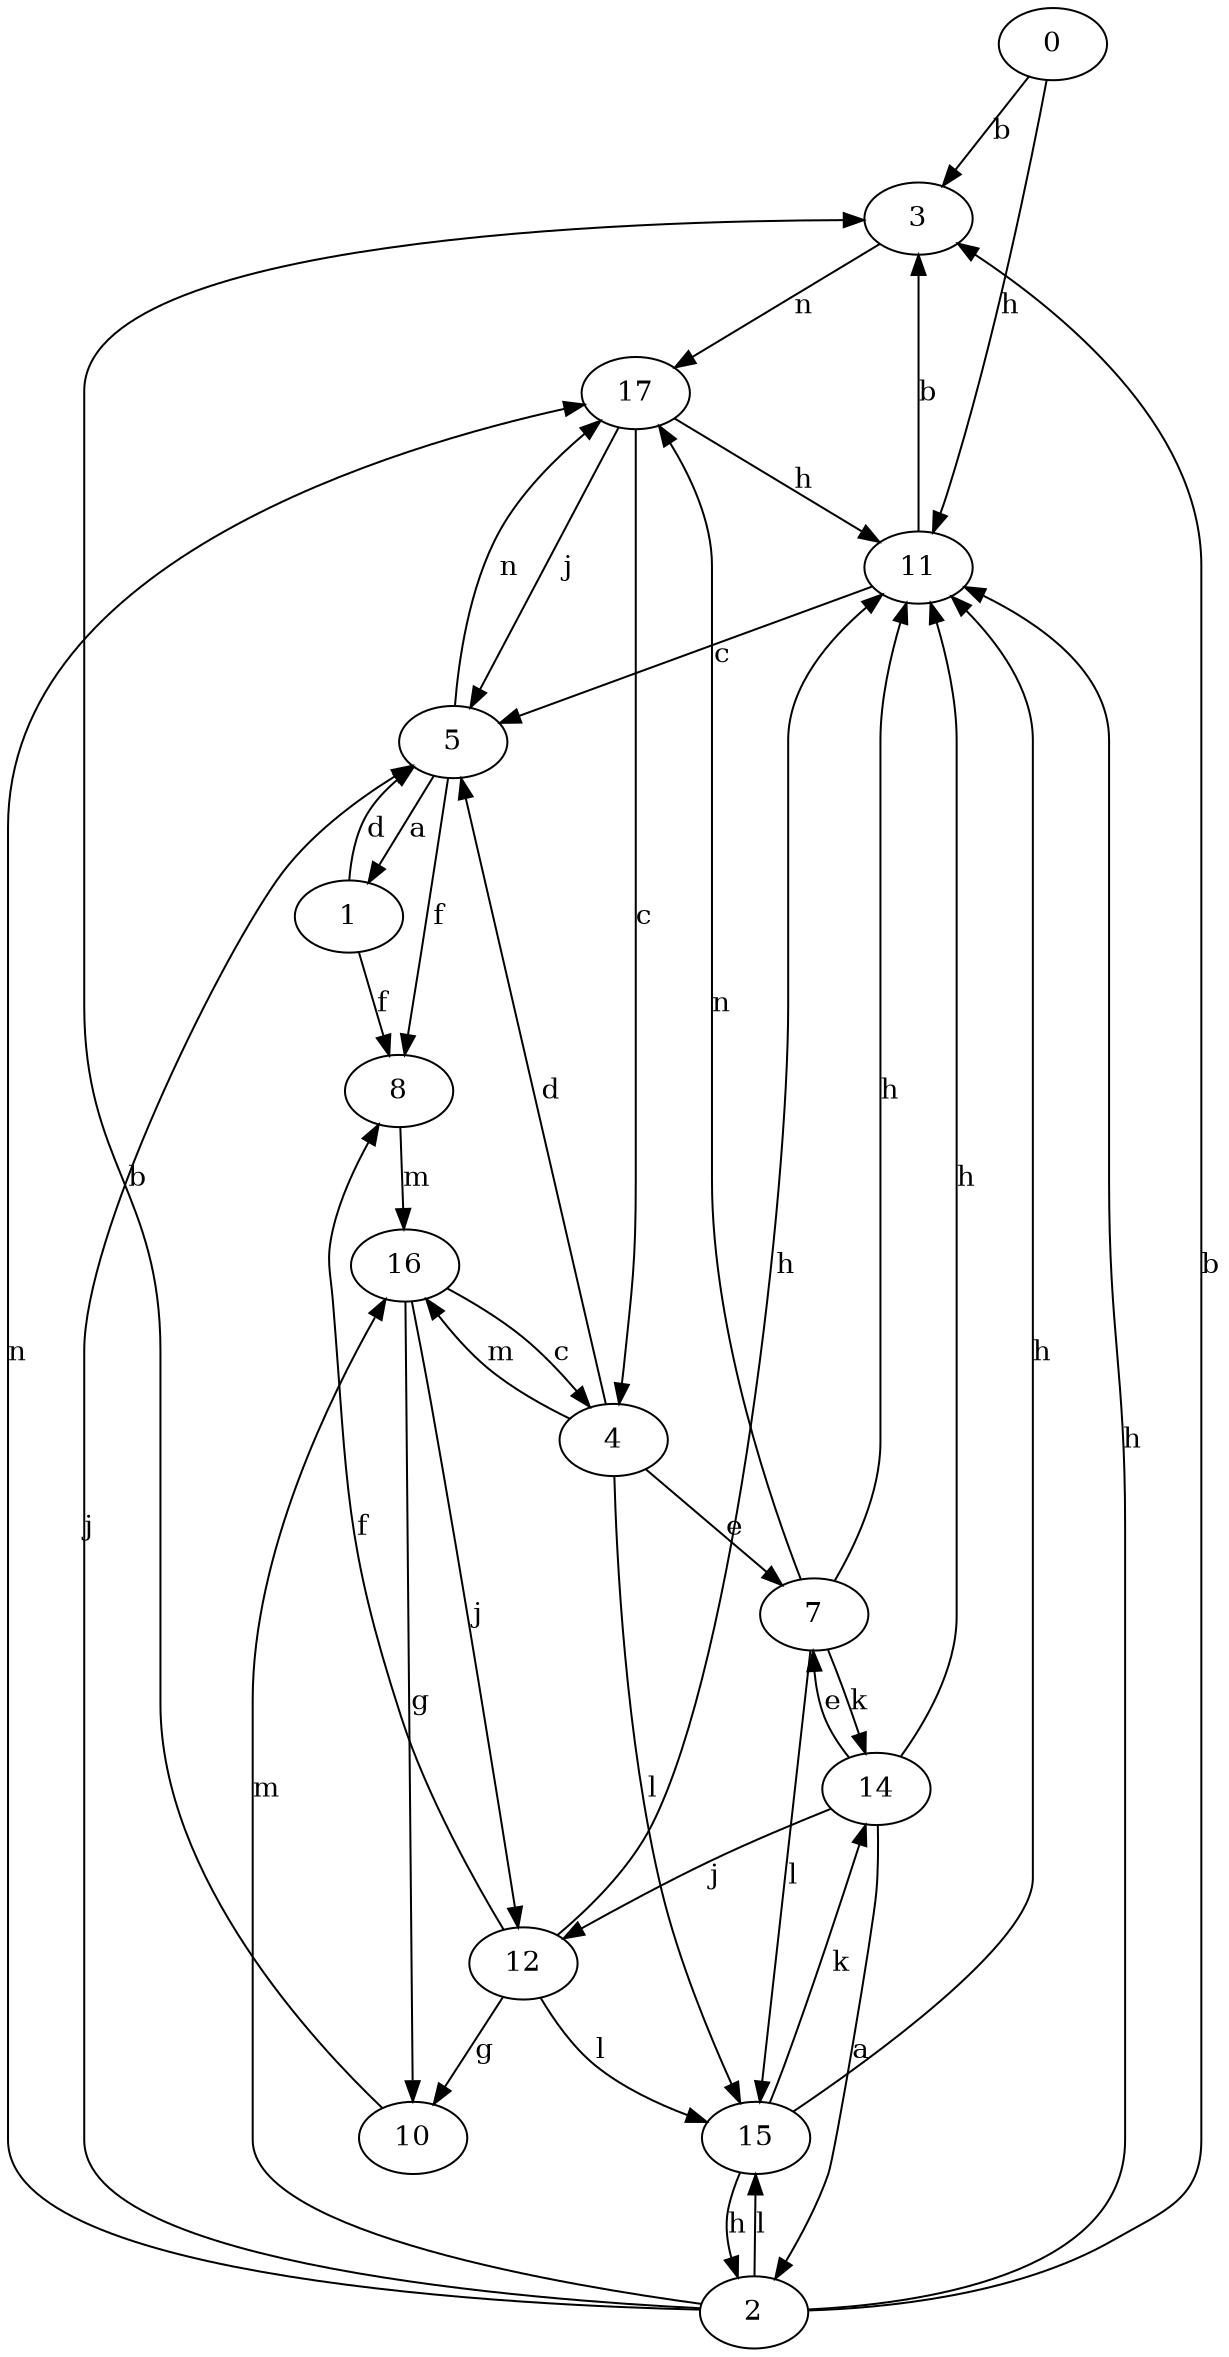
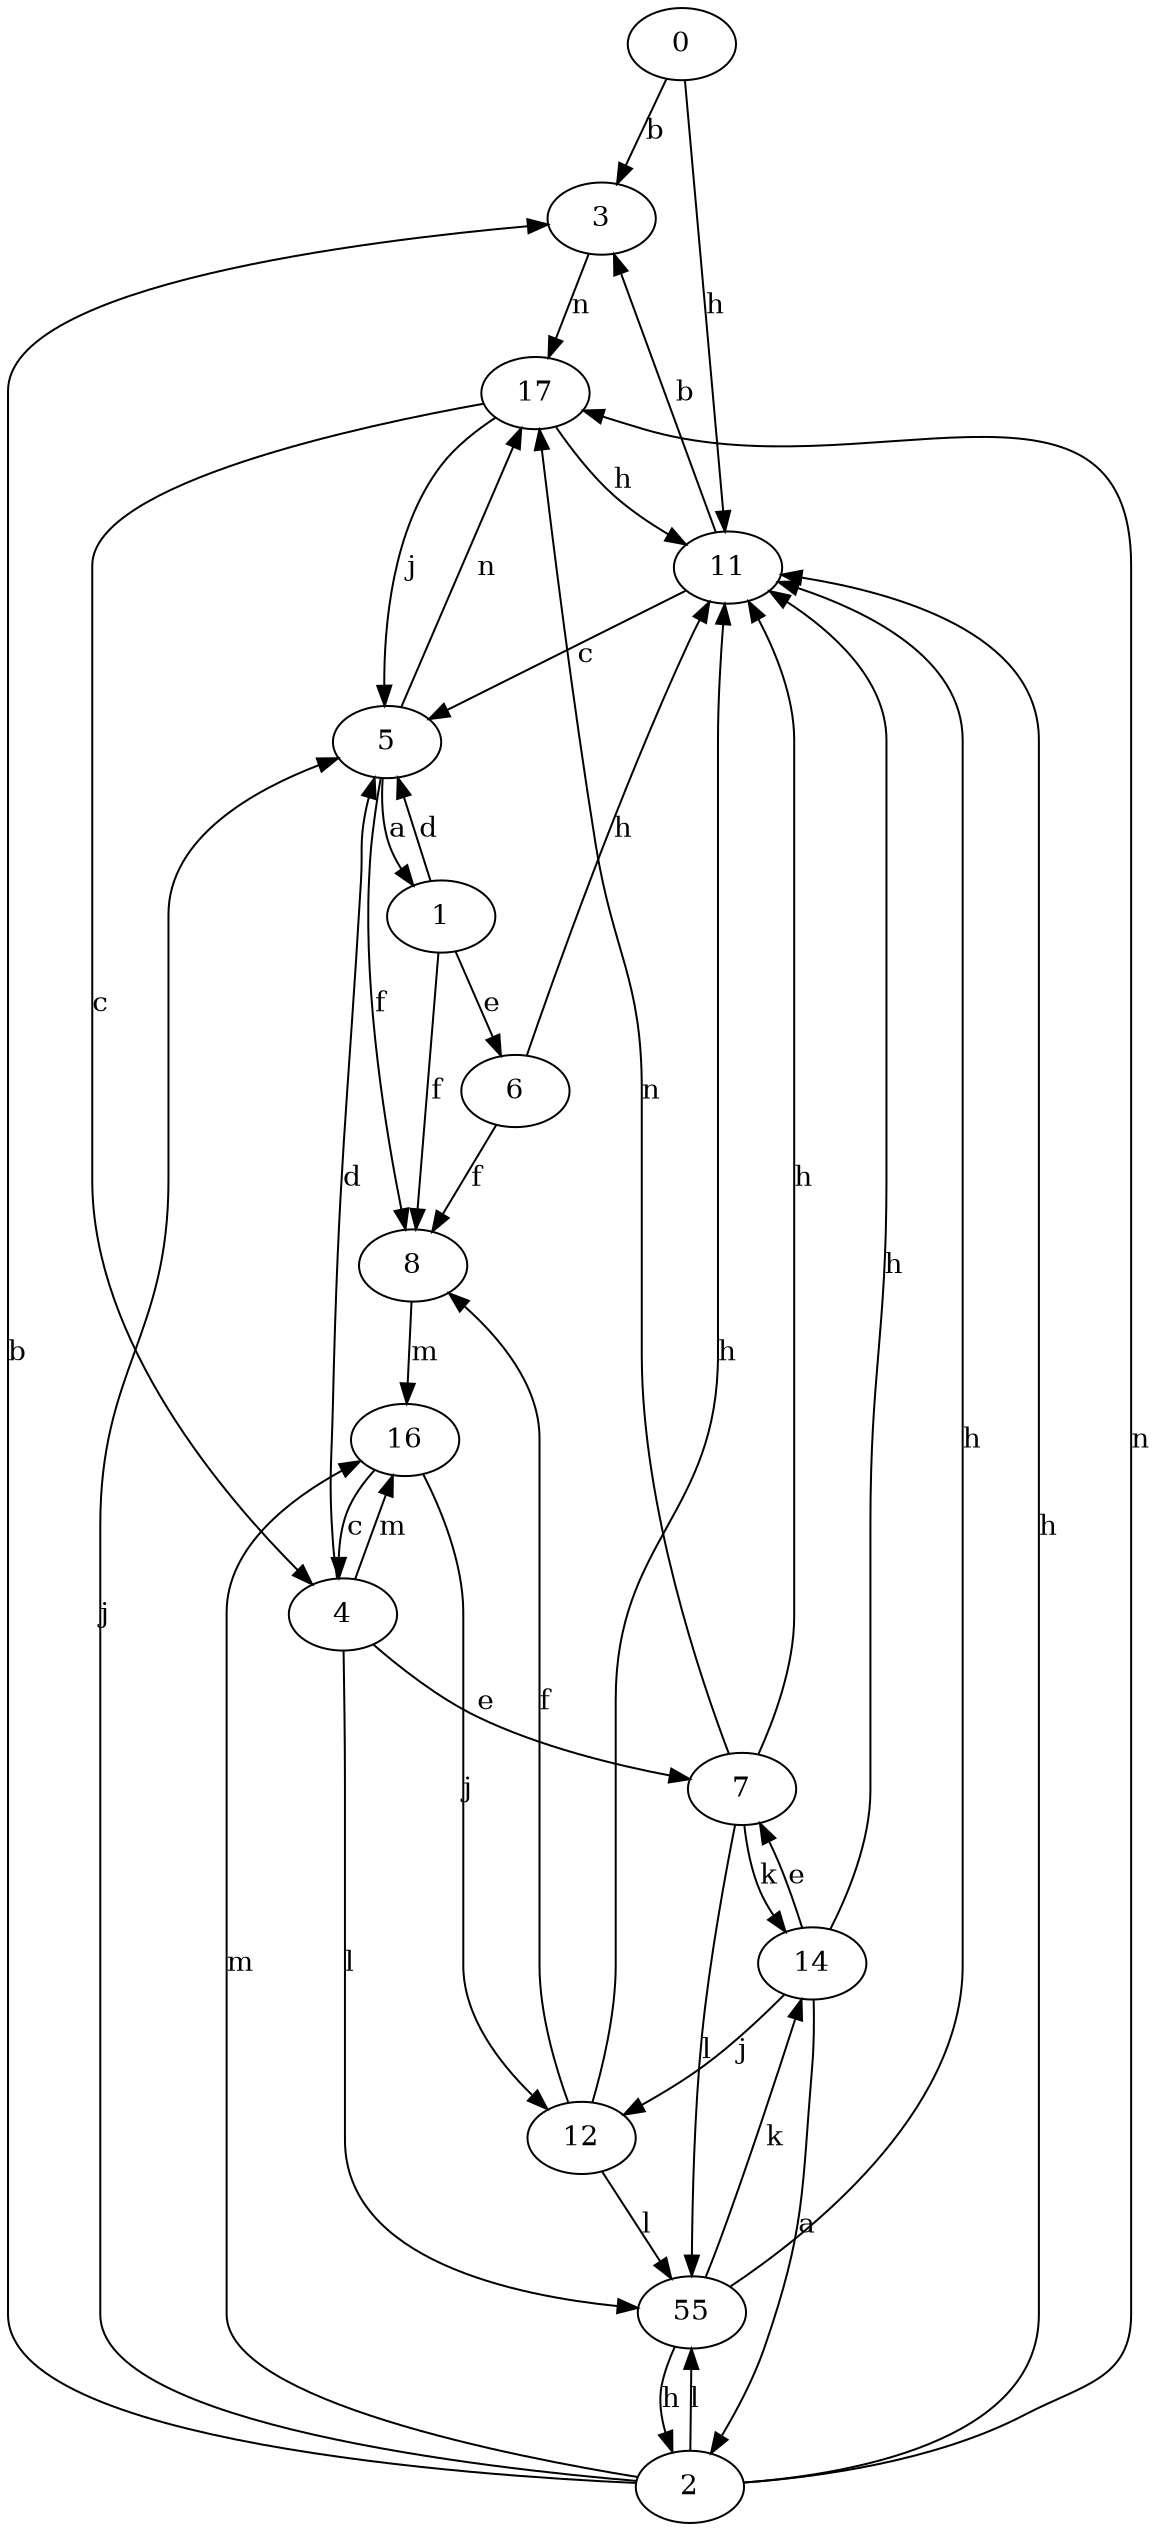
node "6": added
node "10": removed
node "15": label "15" -> "55"
